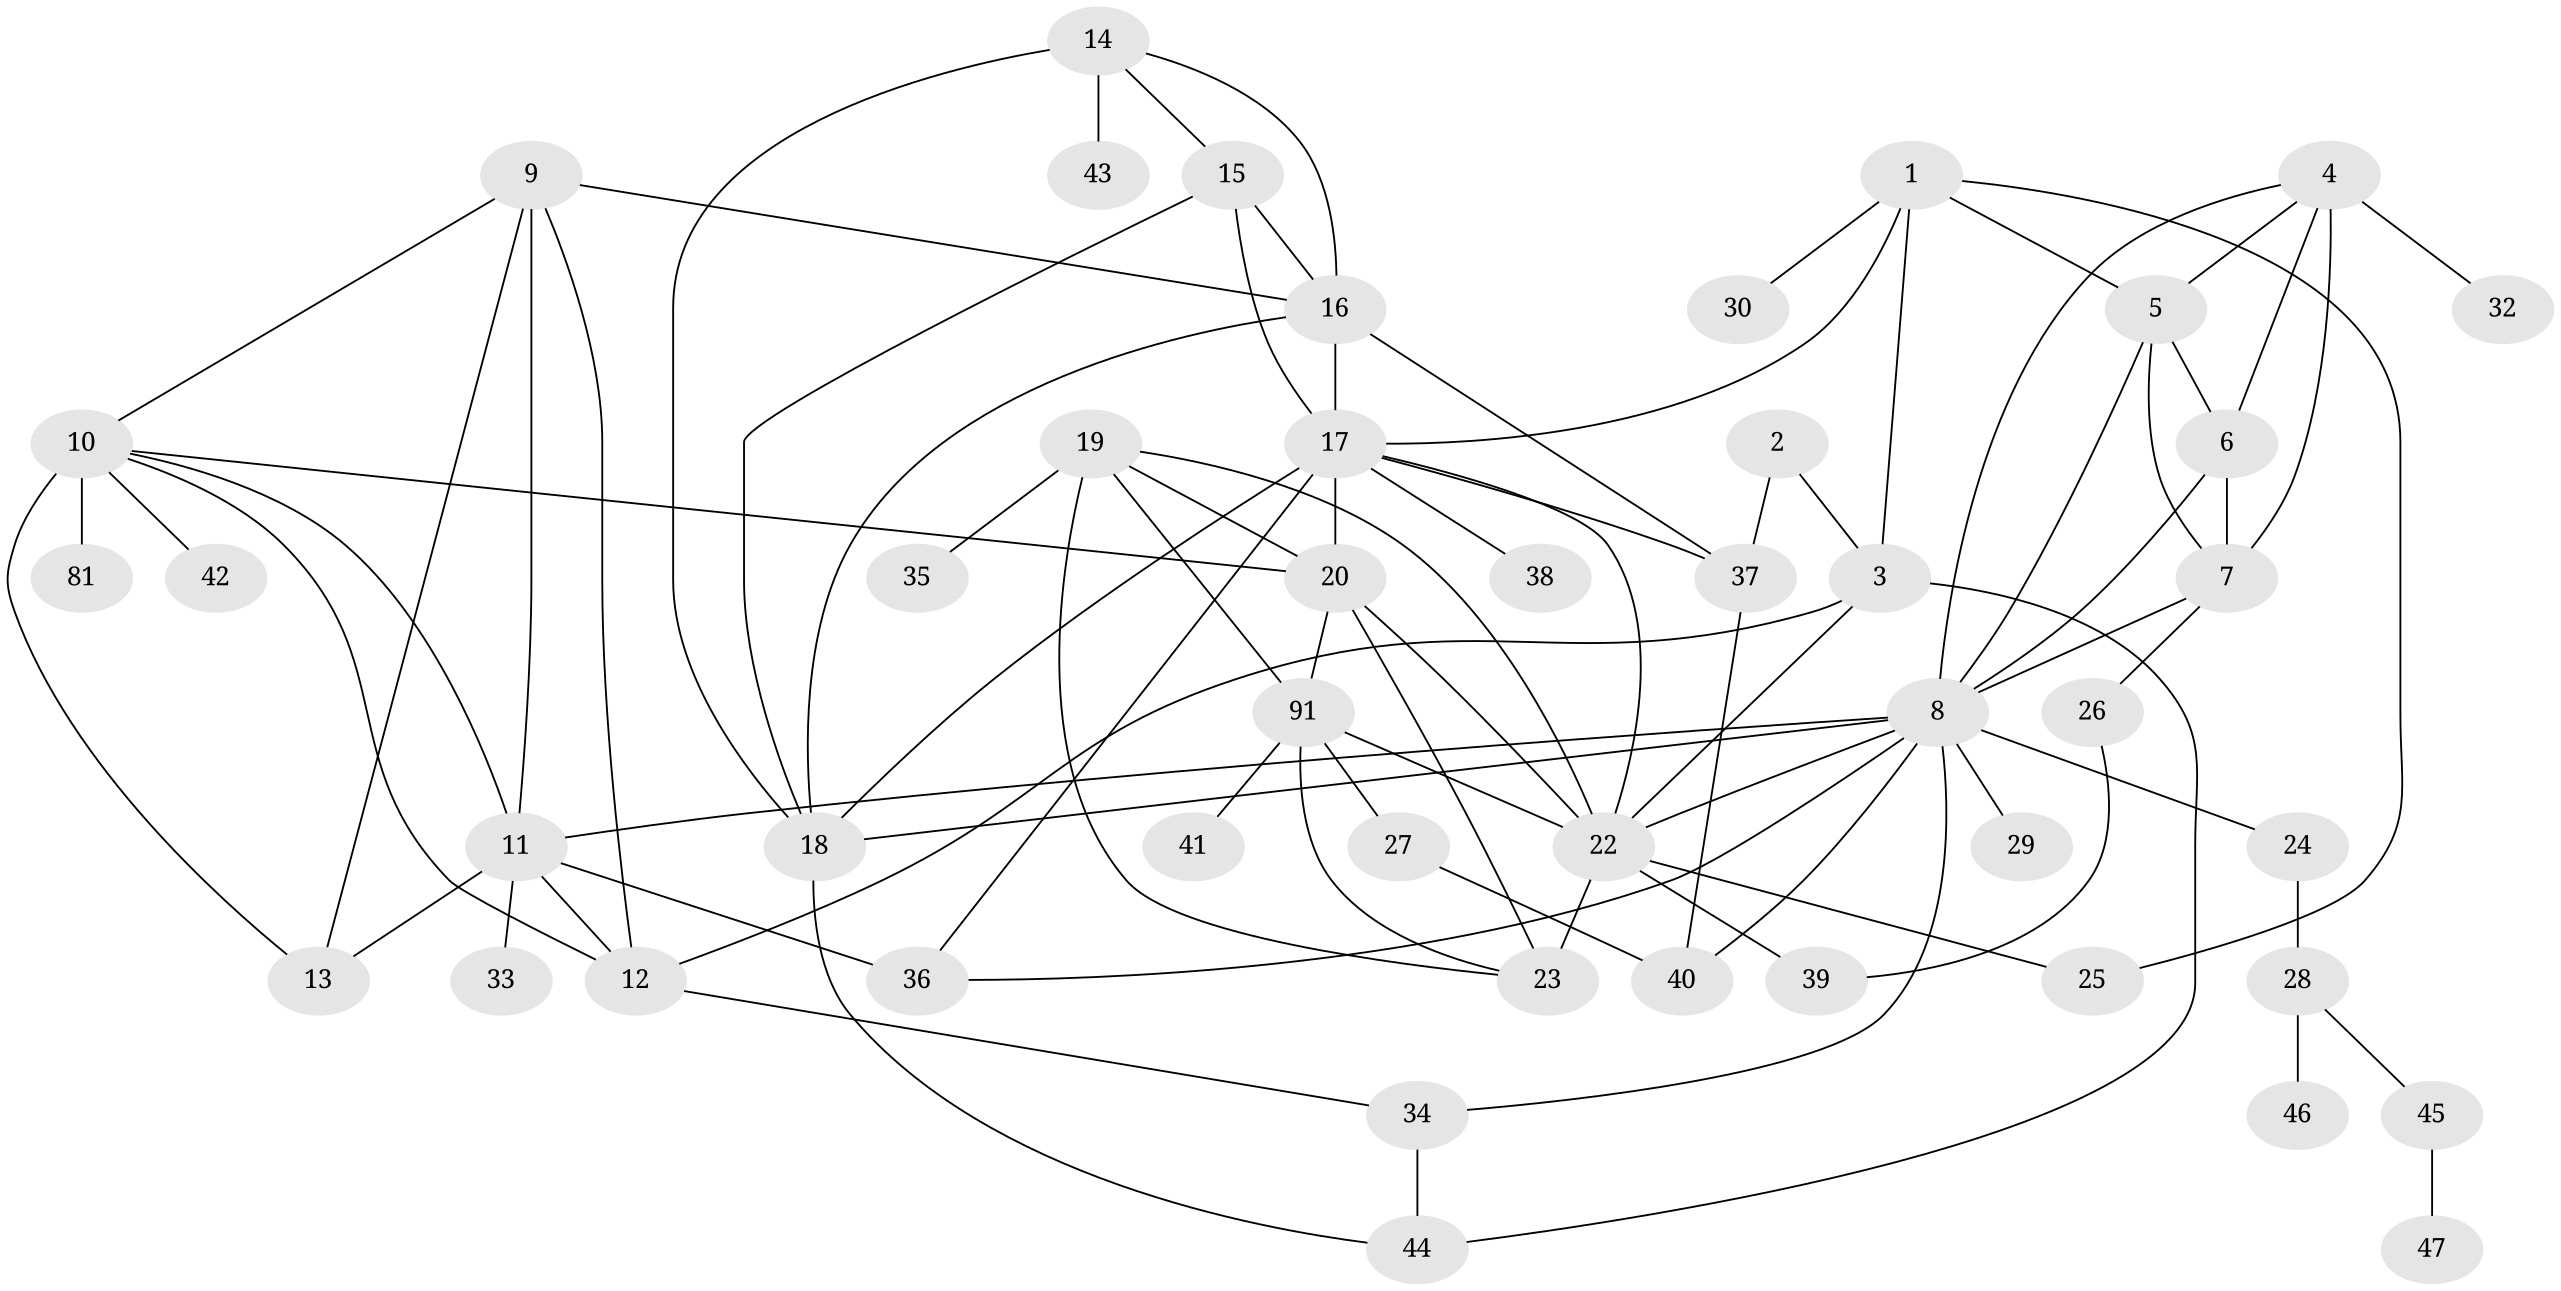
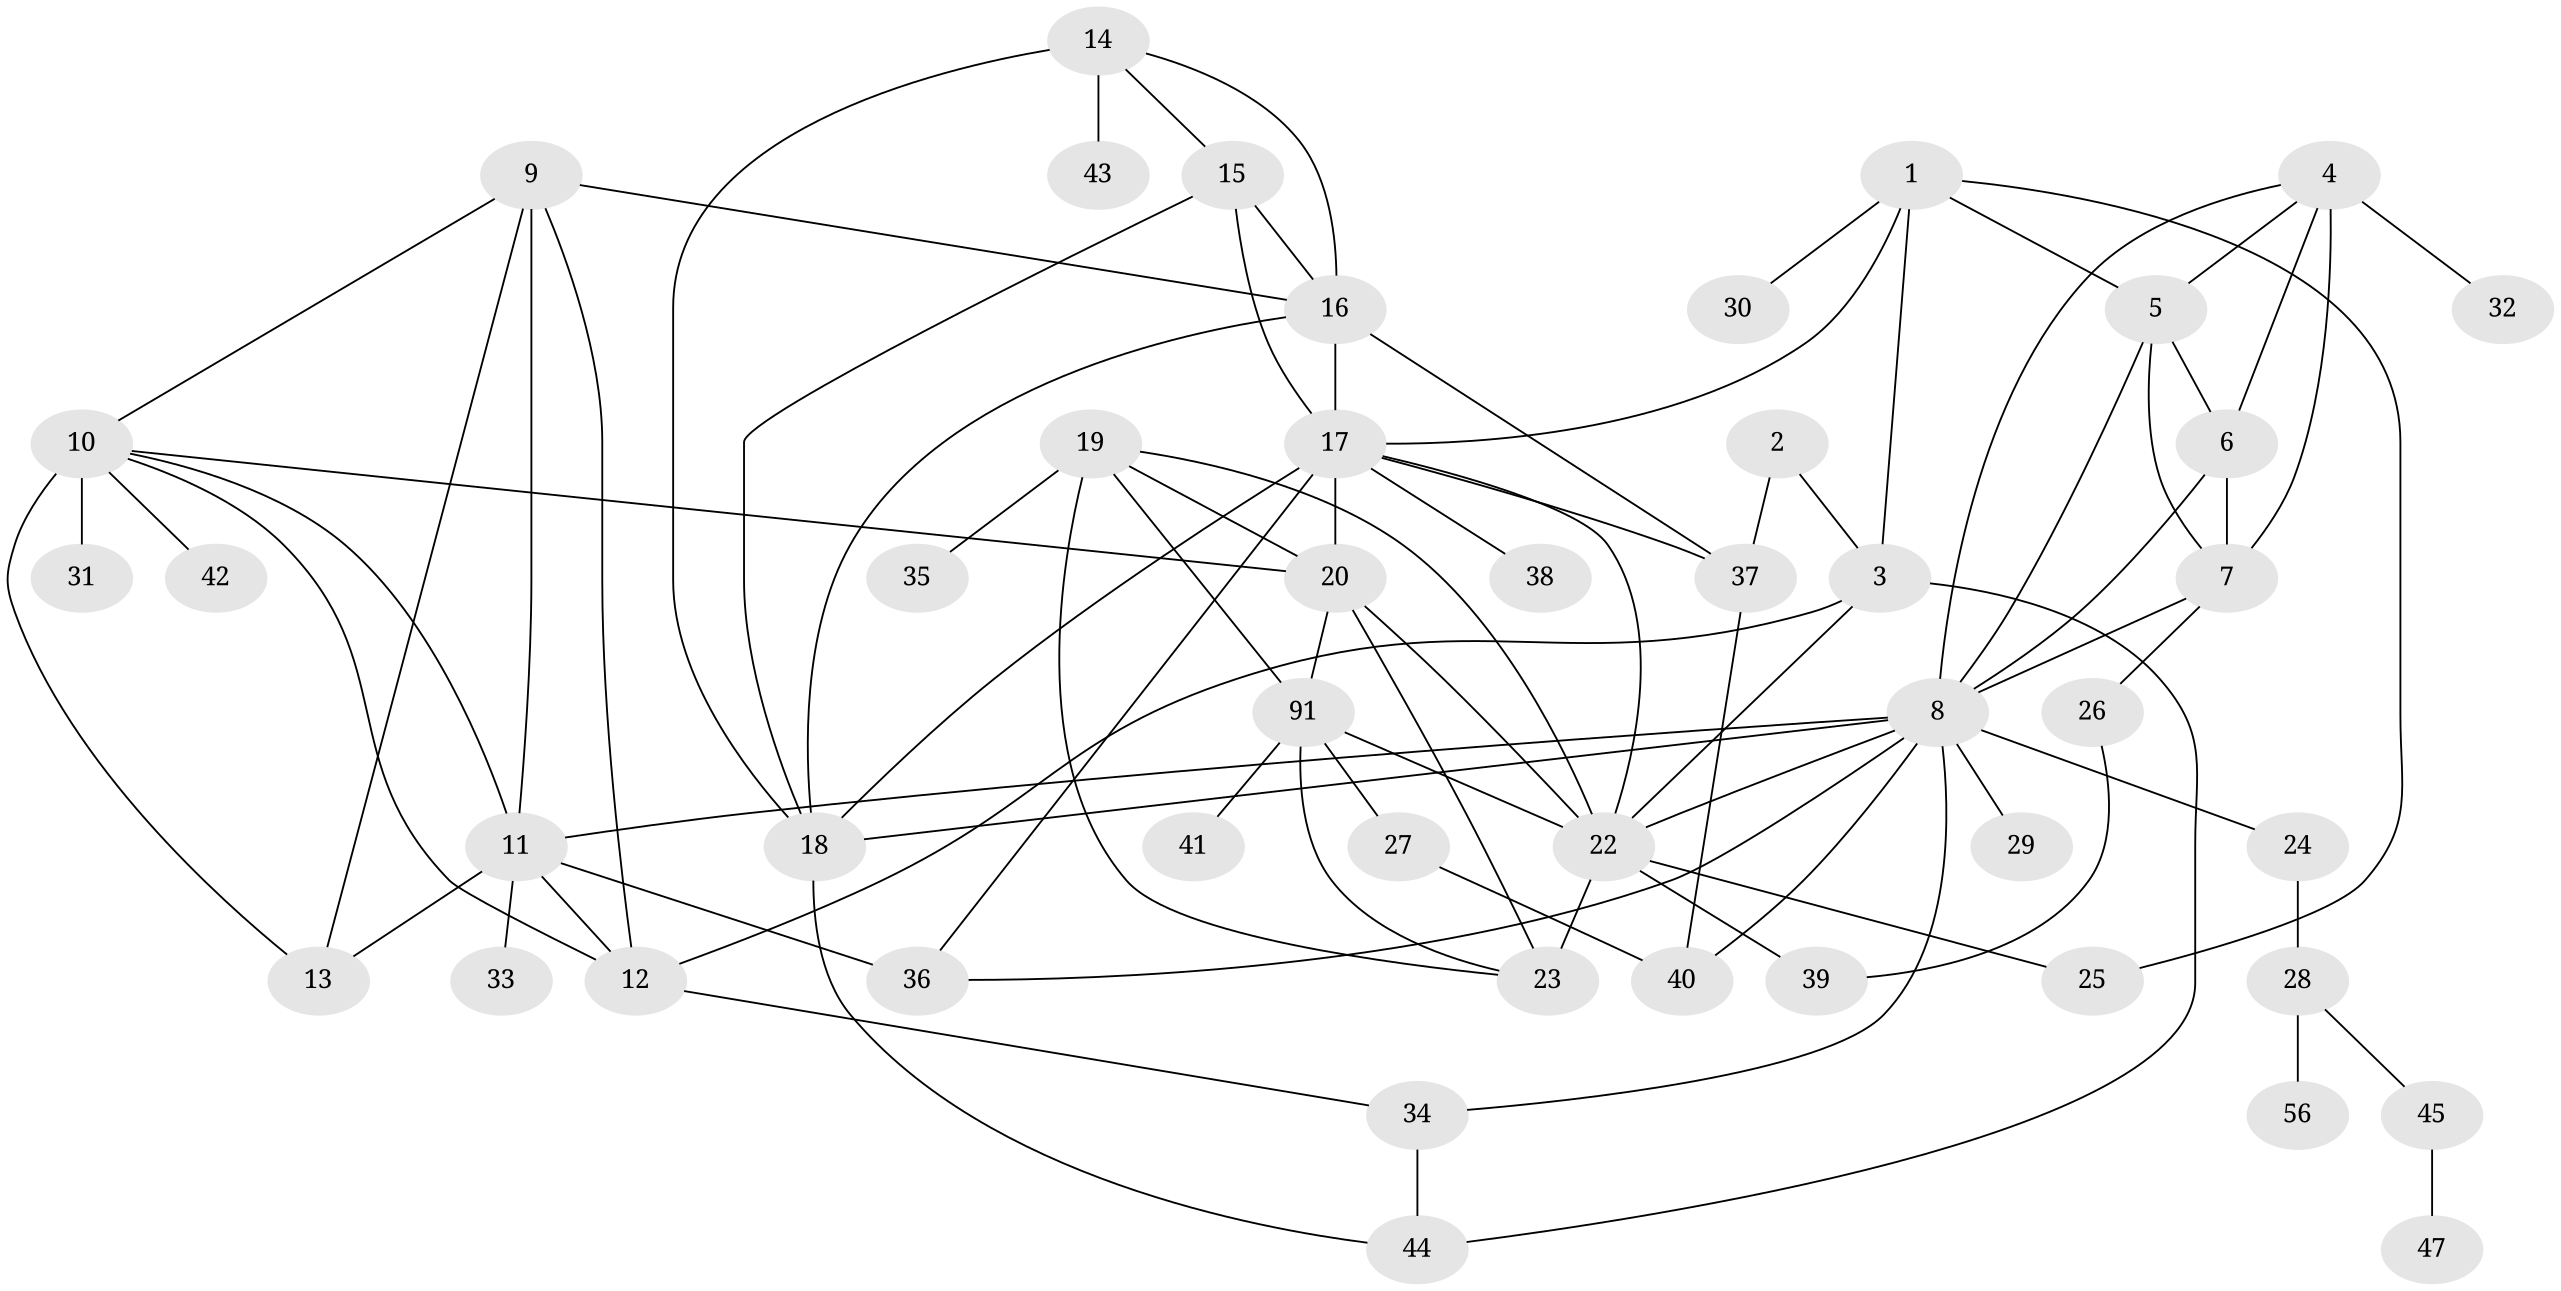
node "81": label "81" -> "31"
node "46": label "46" -> "56"
